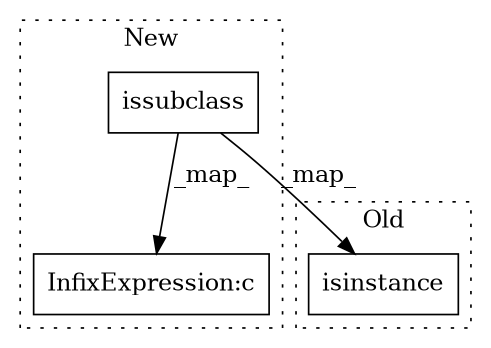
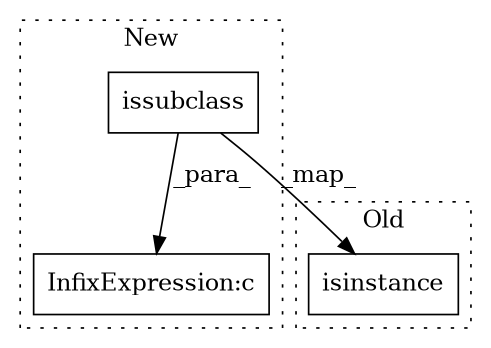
edge "issubclass" -> "InfixExpression:c": label "_map_" -> "_para_"
